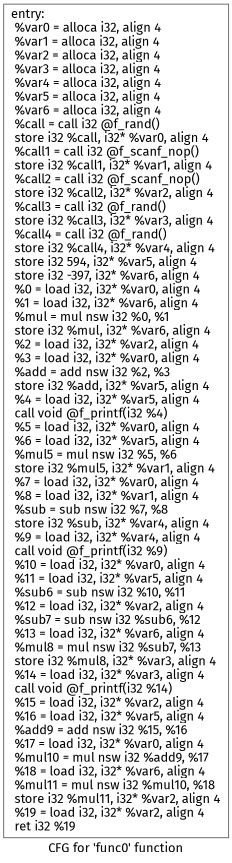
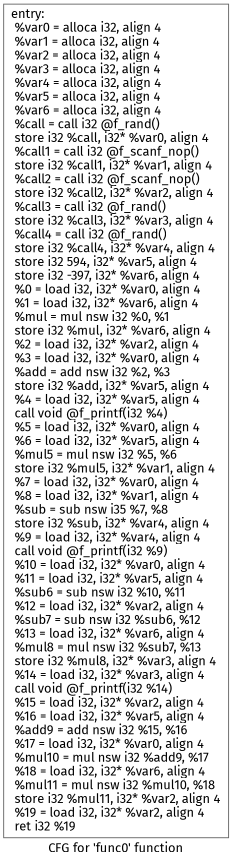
node "entry:": text "%sub = sub nsw i32 %7, %8" -> "%sub = sub nsw i35 %7, %8"
